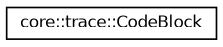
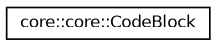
node "core::trace::CodeBlock": label "core::trace::CodeBlock" -> "core::core::CodeBlock"
